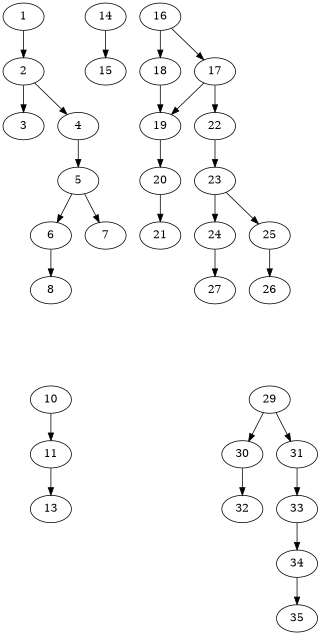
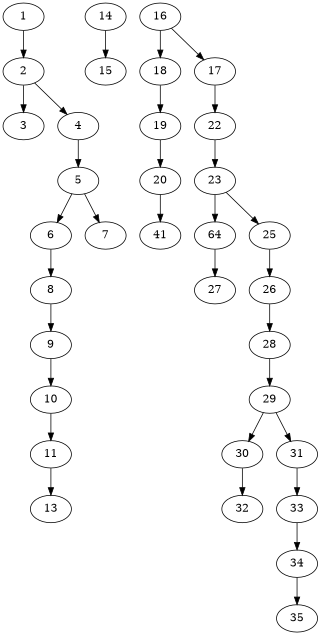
edge "17" -> "19": removed
node "21": label "21" -> "41"
node "24": label "24" -> "64"
node "9": added
node "28": added
